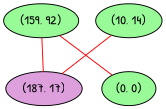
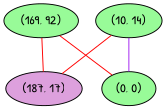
node "(159, 92)": label "(159, 92)" -> "(169, 92)"
edge "(10, 14)" -- "(0, 0)": added
